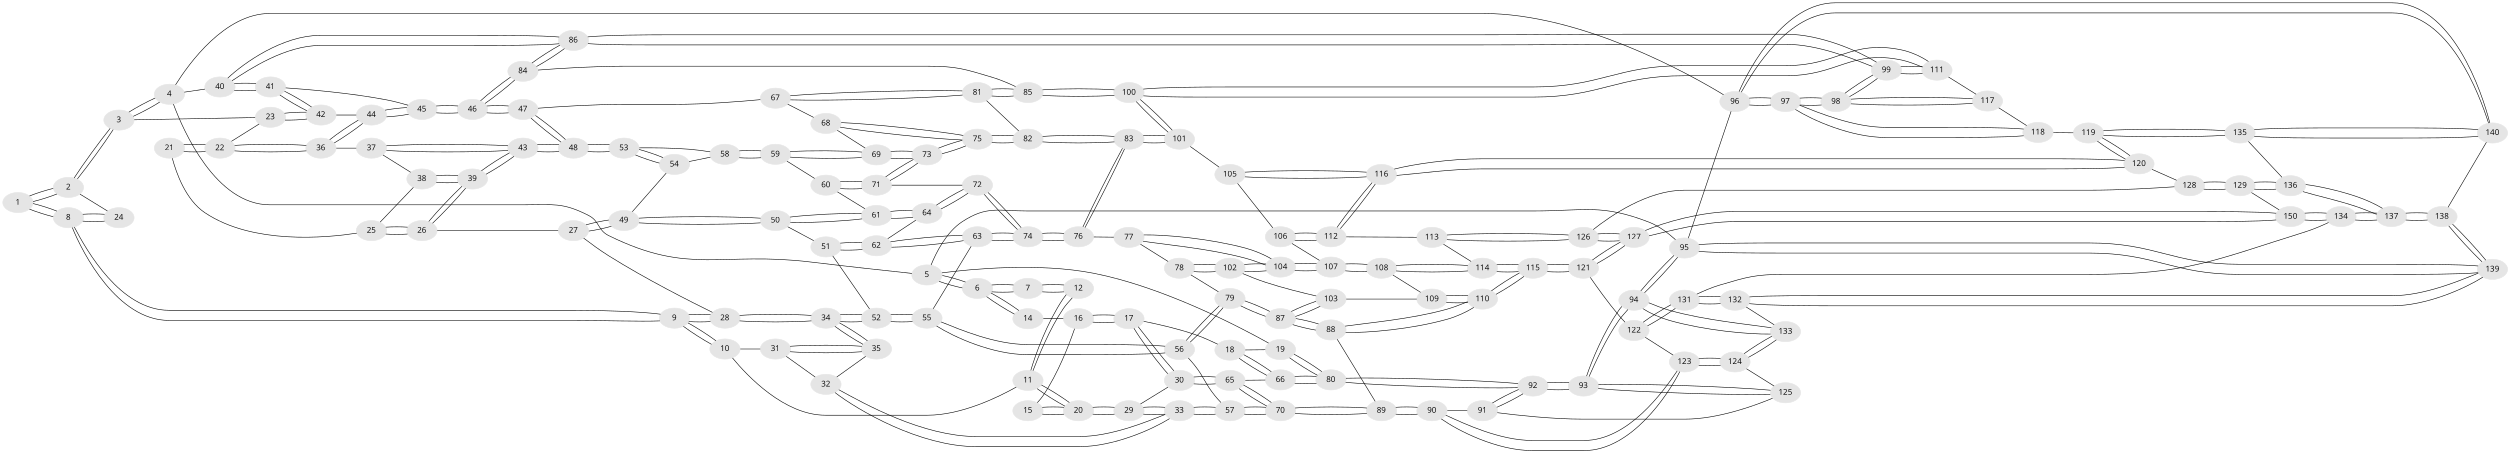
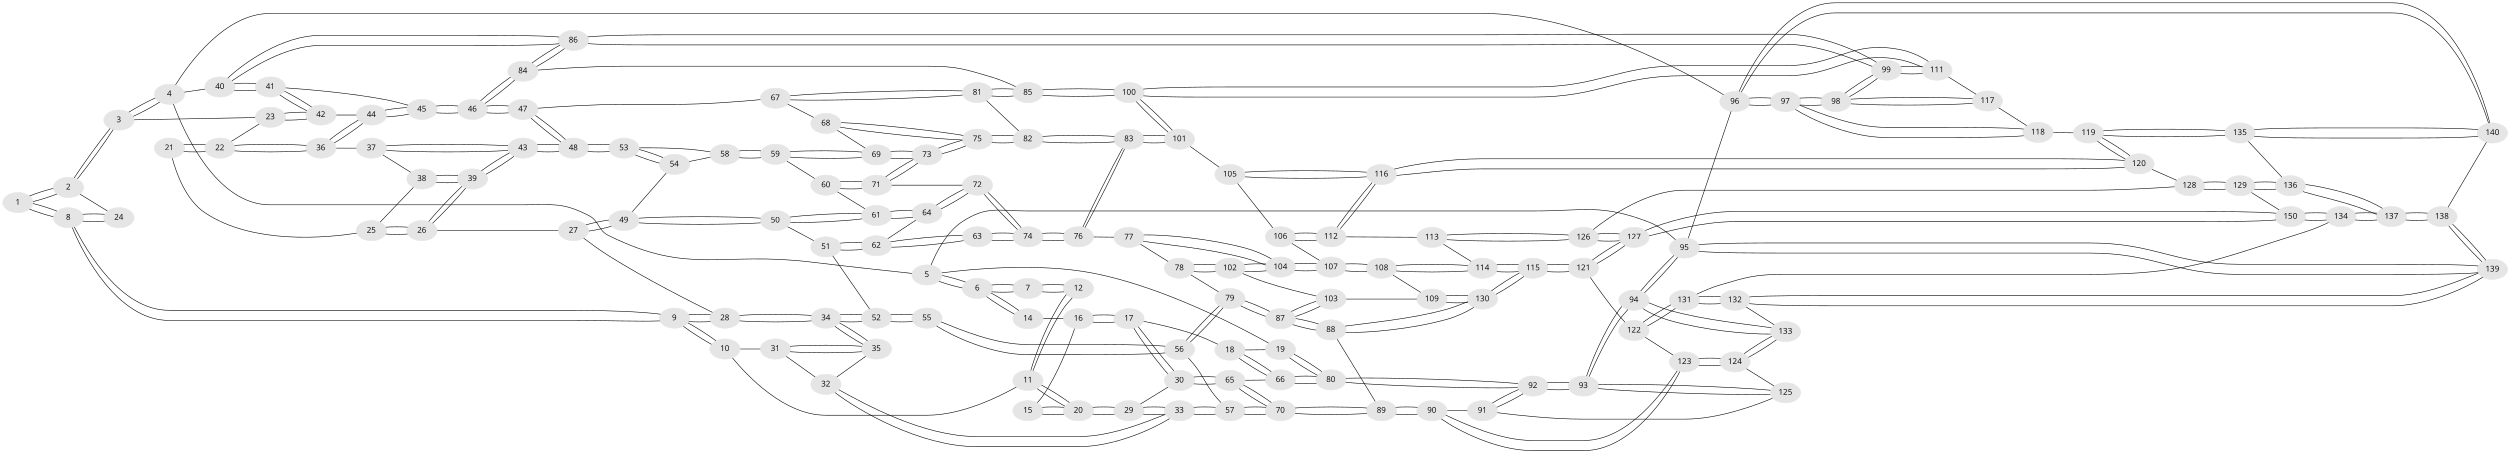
edge "63" -- "55": removed
node "110": label "110" -> "130"
